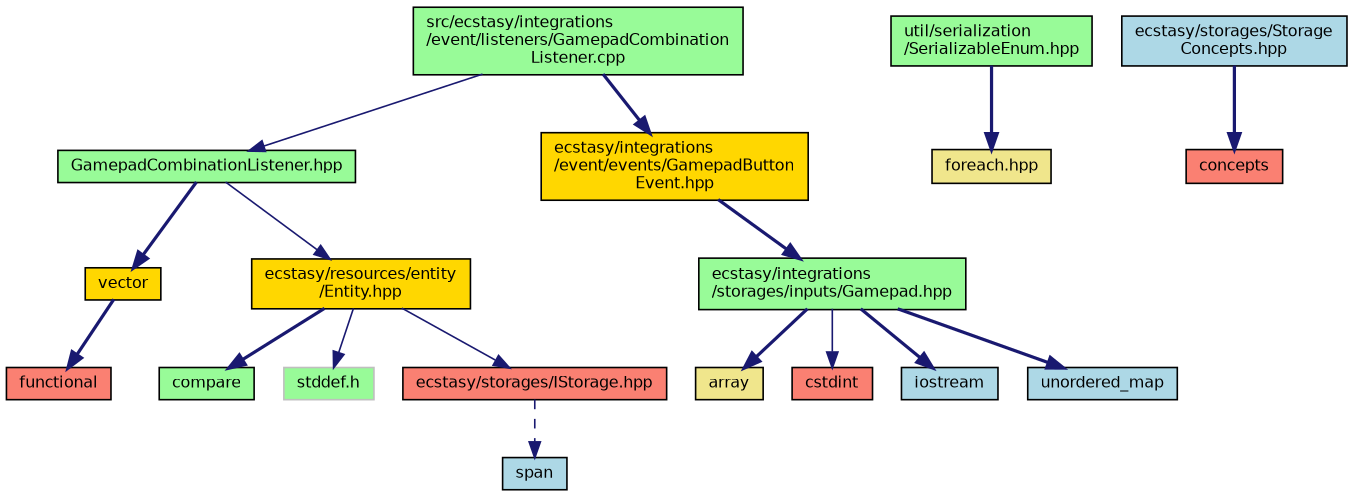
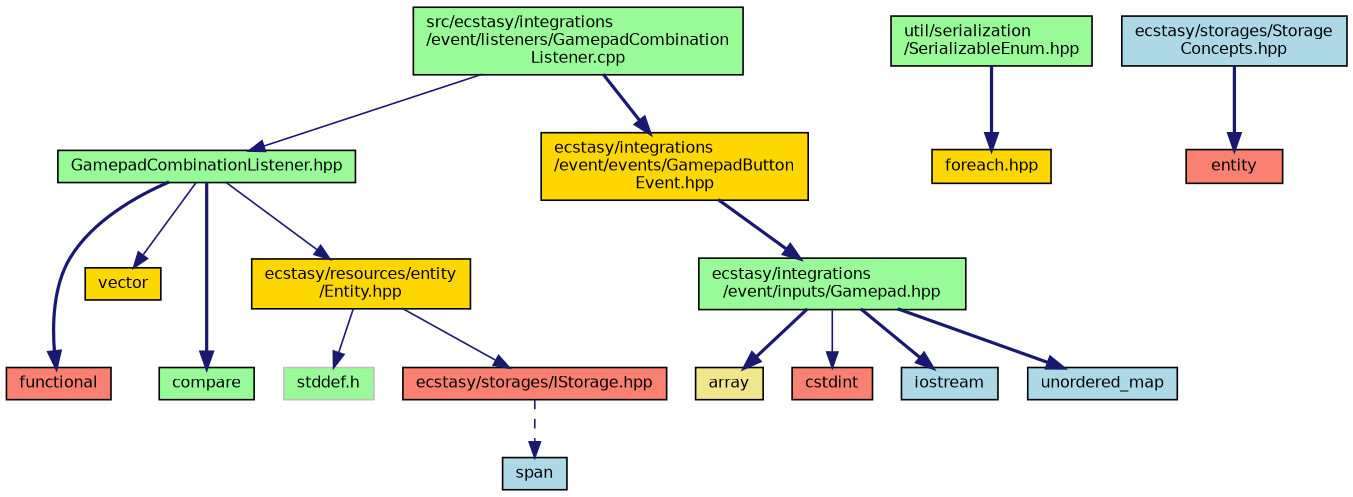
node "foreach.hpp": fillcolor khaki -> gold
node "concepts": label "concepts" -> "entity"
edge "GamepadCombinationListener.hpp" -> "vector": style bold -> solid
node "ecstasy/integrations /storages/inputs/Gamepad.hpp": label "ecstasy/integrations /storages/inputs/Gamepad.hpp" -> "ecstasy/integrations /event/inputs/Gamepad.hpp"
edge "vector" -> "functional": now "GamepadCombinationListener.hpp" -> "functional"
edge "ecstasy/resources/entity /Entity.hpp" -> "compare": now "GamepadCombinationListener.hpp" -> "compare"
